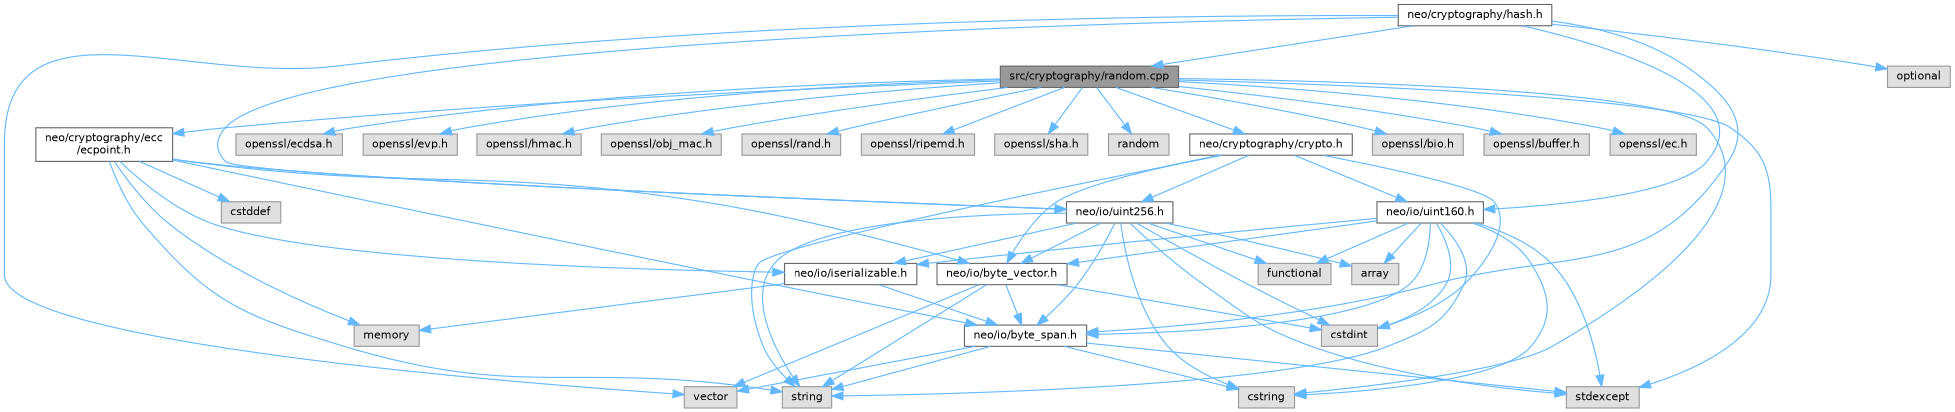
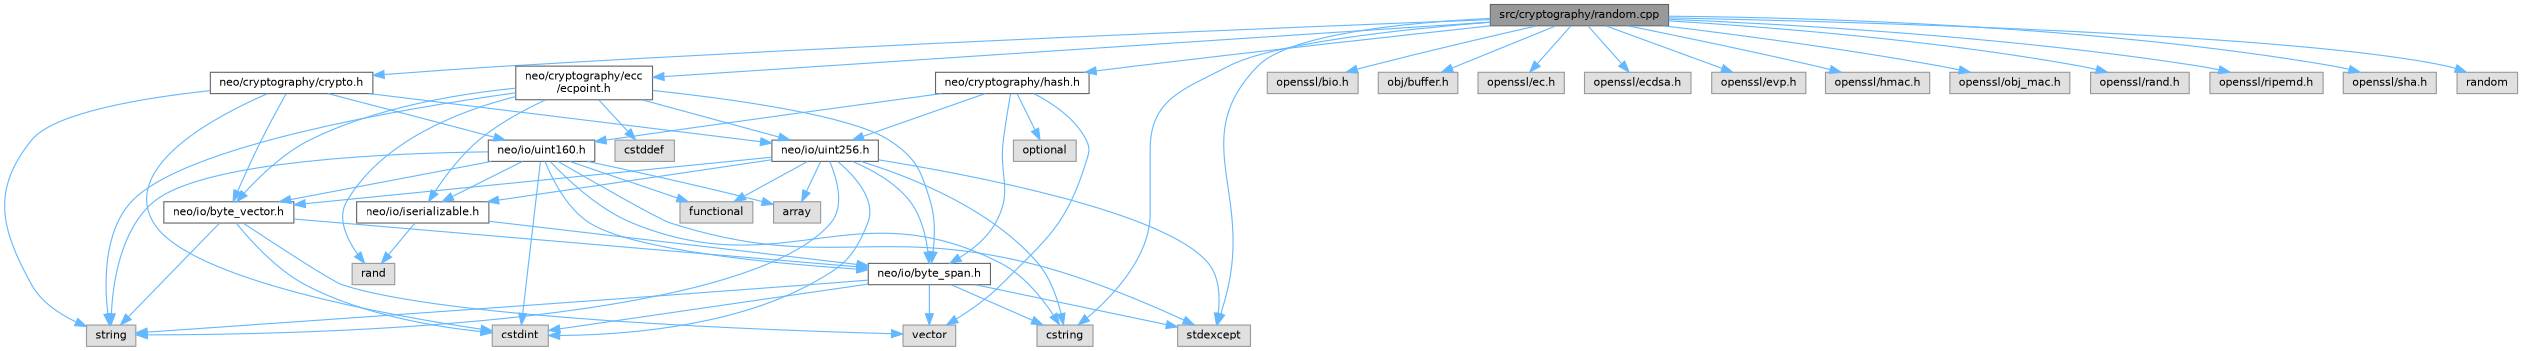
edge "neo/cryptography/hash.h" -> "src/cryptography/random.cpp": reversed
node "openssl/buffer.h": label "openssl/buffer.h" -> "obj/buffer.h"
edge "neo/io/byte_span.h" -> "cstdint": added
node "memory": label "memory" -> "rand"
